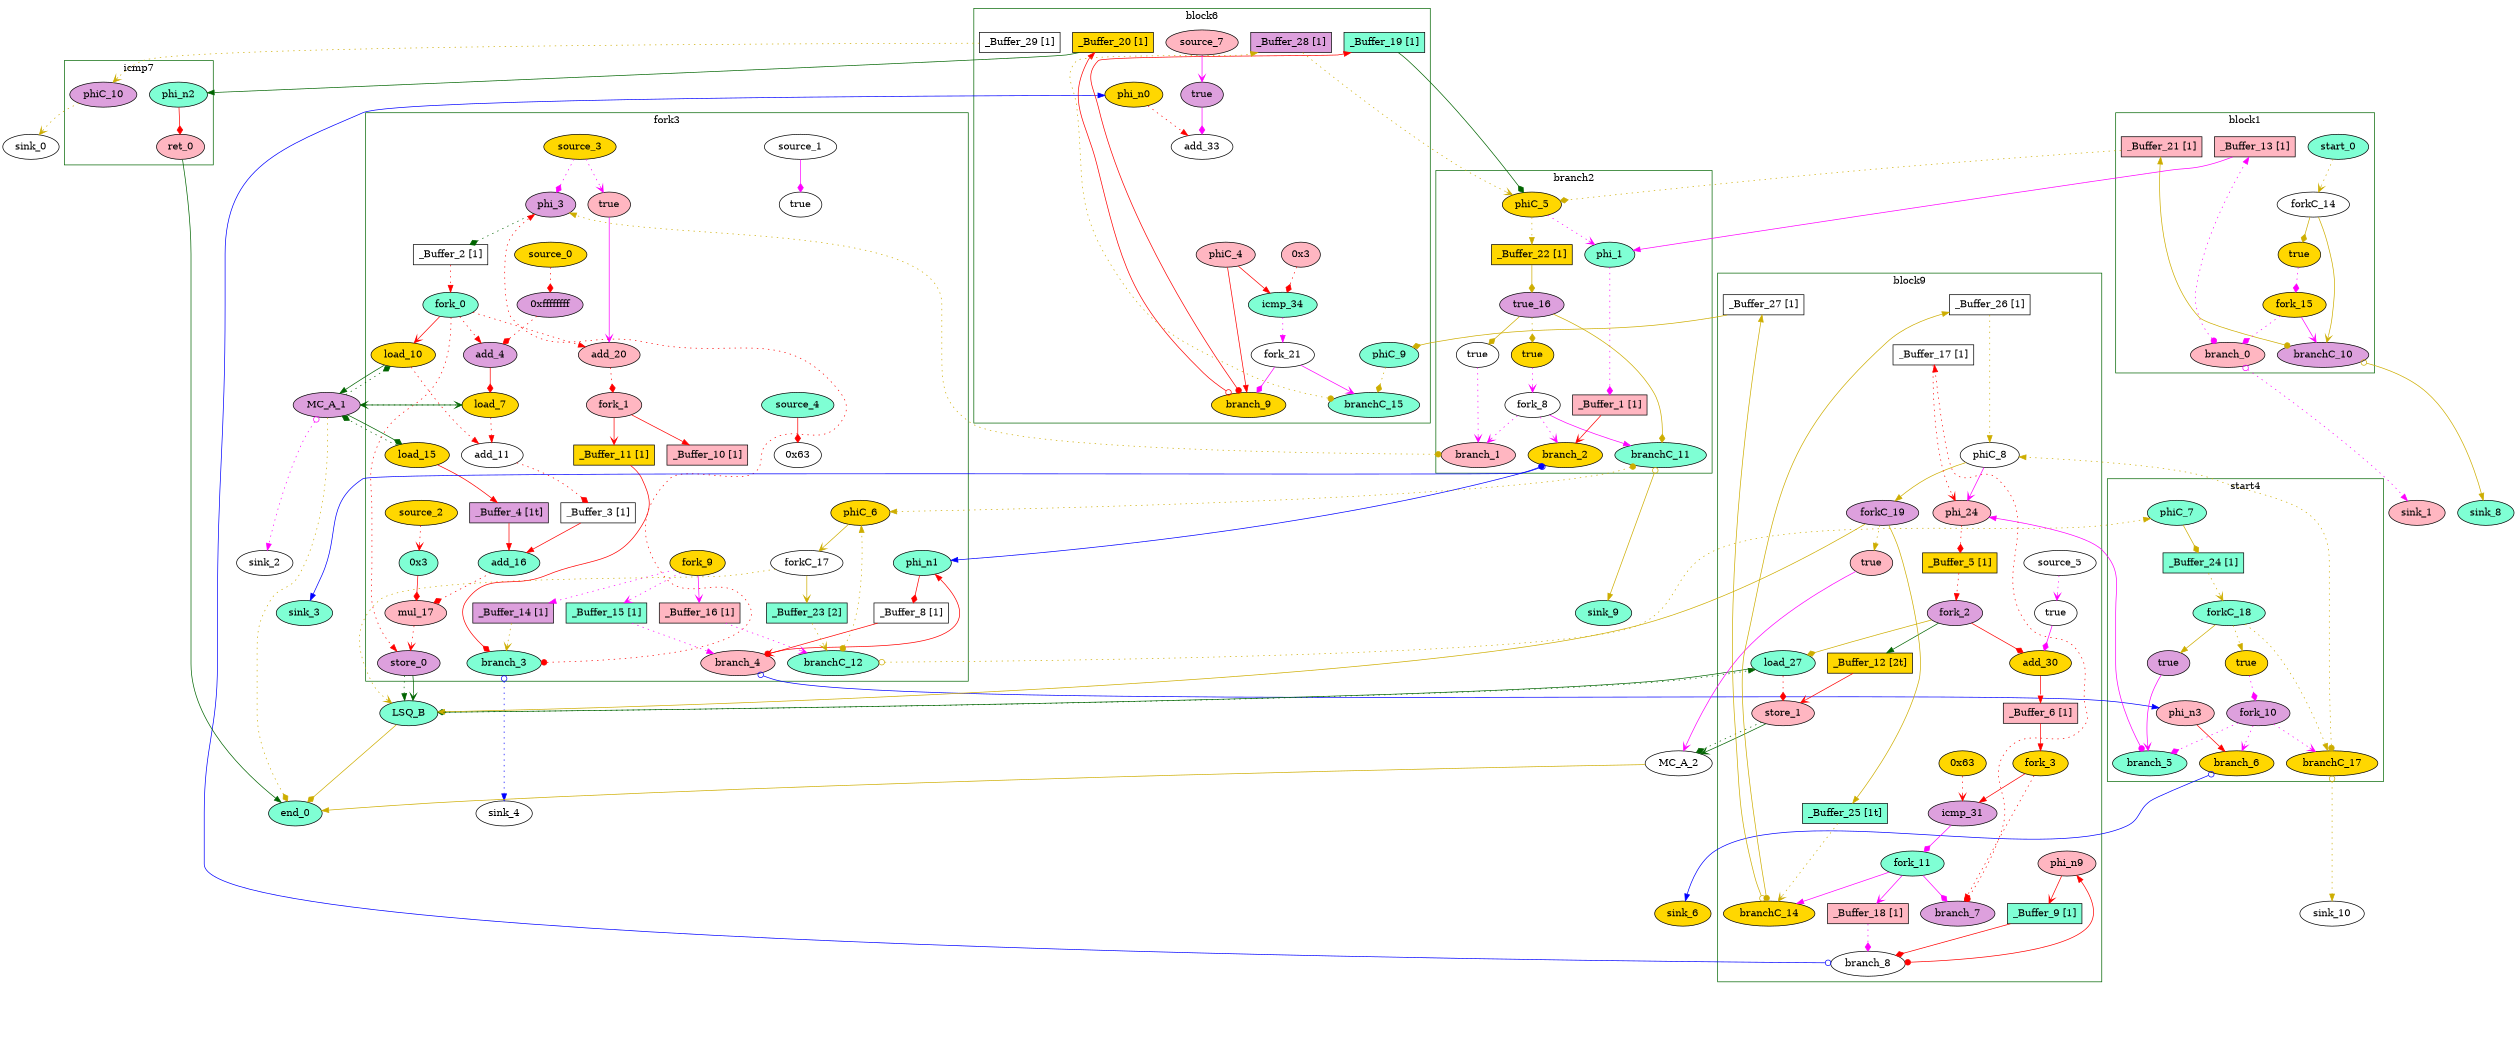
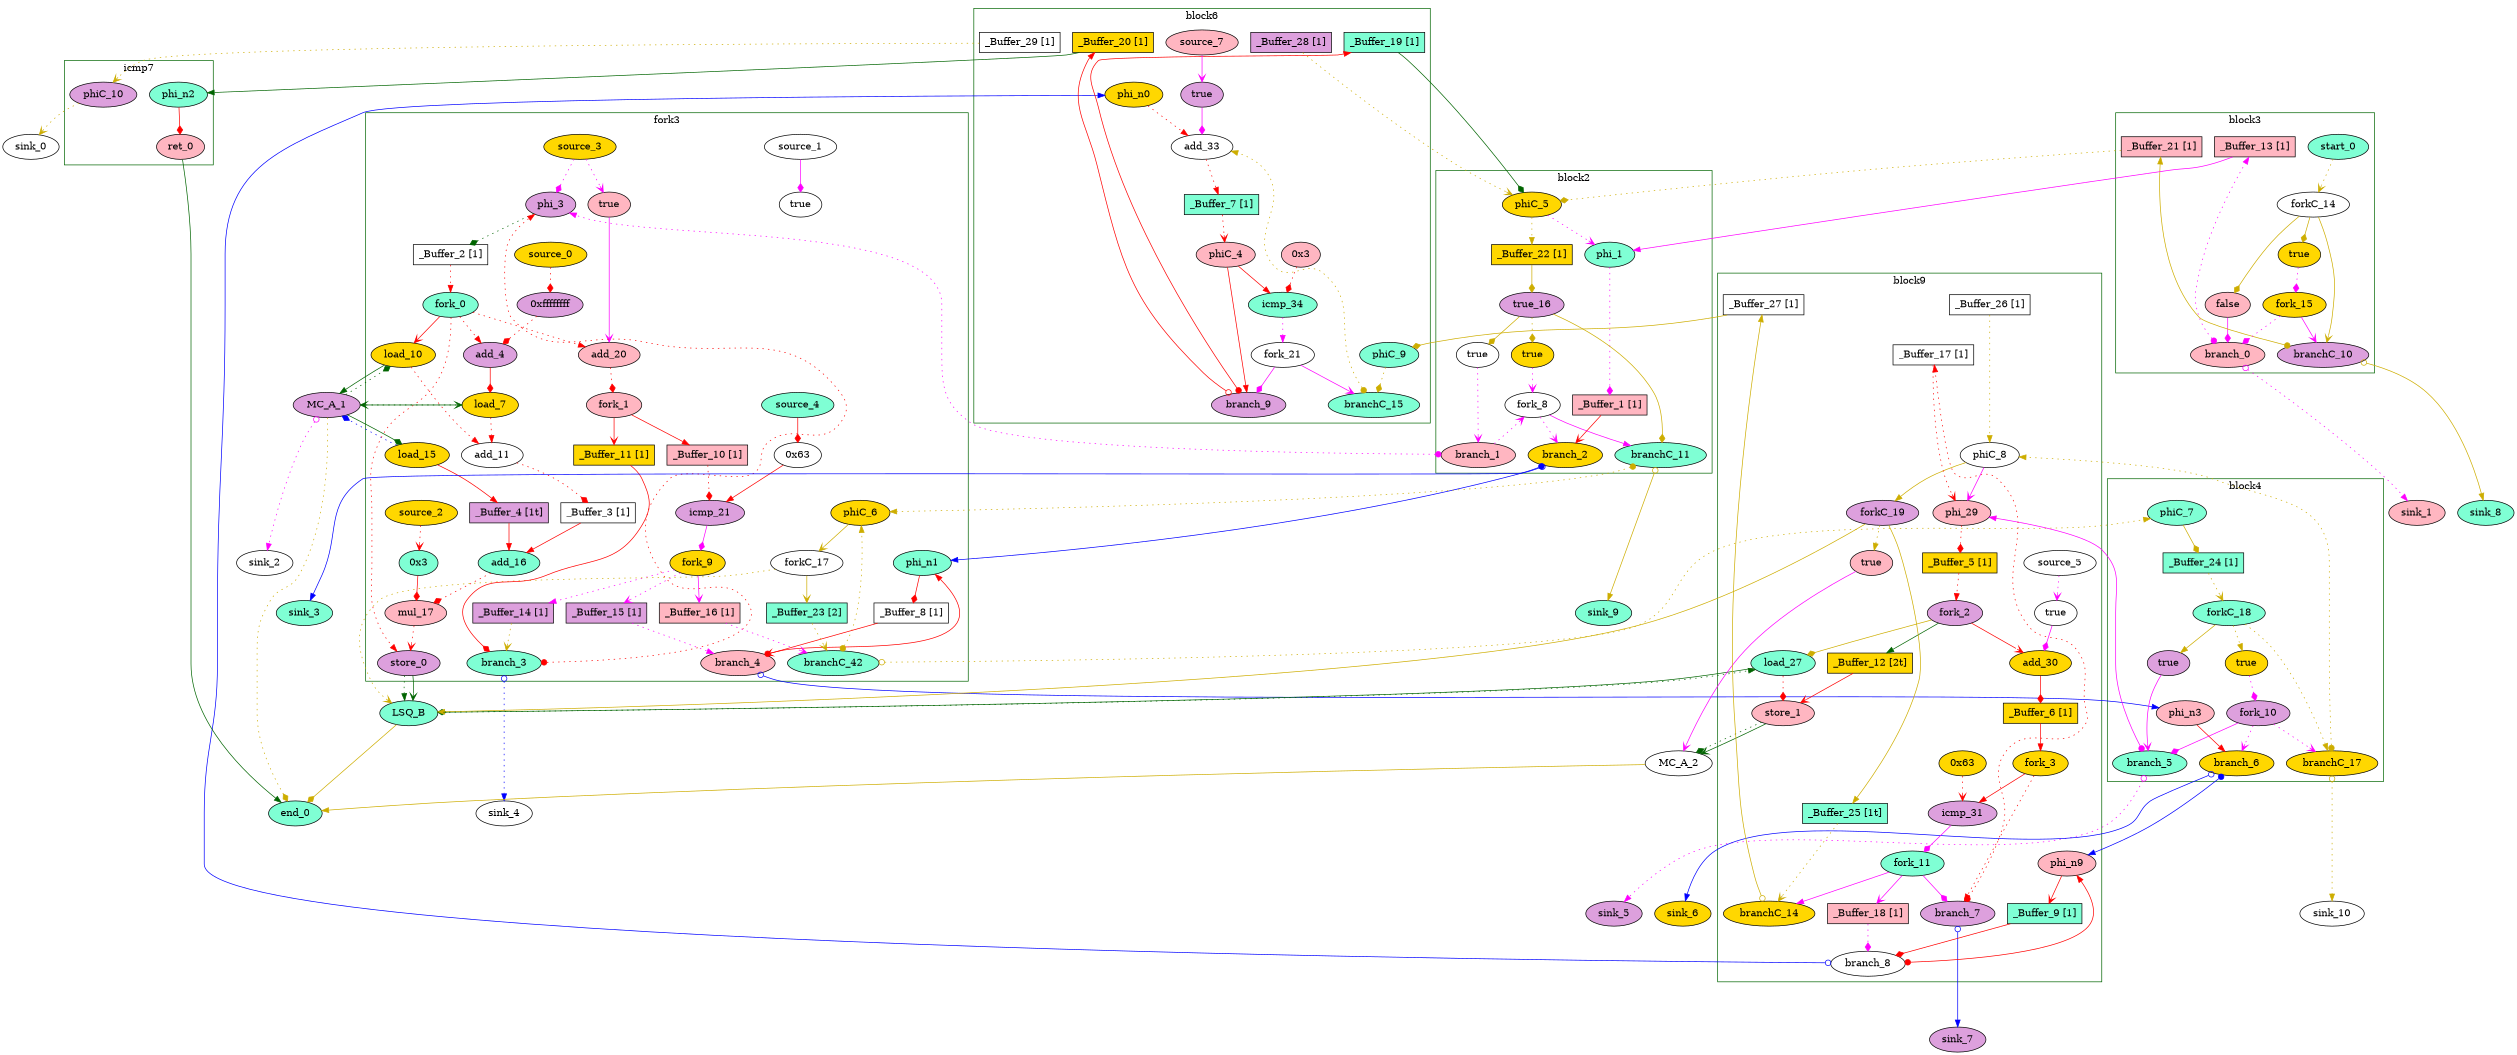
cluster "block1": label "block1" -> "block3"
cluster "branch2": label "branch2" -> "block2"
node "_Buffer_7 [1]": added
edge "_Buffer_28 [1]" -- "branchC_15": now "add_33" -- "branchC_15"
node "false": added
edge "phi_3" -- "branch_1": color gold3 -> magenta
node "branch_9": fillcolor gold -> plum
edge "fork_8" -> "branch_1": reversed
edge "load_15" -> "MC_A_1": color darkgreen -> blue
cluster "start4": label "start4" -> "block4"
node "icmp_21": added
node "phi_24": label "phi_24" -> "phi_29"
edge "_Buffer_26 [1]" -- "branchC_14": removed
node "_Buffer_15 [1]": fillcolor aquamarine -> plum
edge "fork_2" -> "add_30": arrowhead diamond -> vee
node "branchC_12": label "branchC_12" -> "branchC_42"
edge "add_30" -> "_Buffer_6 [1]": arrowhead normal -> diamond
node "_Buffer_6 [1]": fillcolor lightpink -> gold
edge "fork_10" -> "branch_5": style dotted -> solid
edge "branch_6" -- "phi_n9": added
node "sink_5": added
node "sink_7": added
